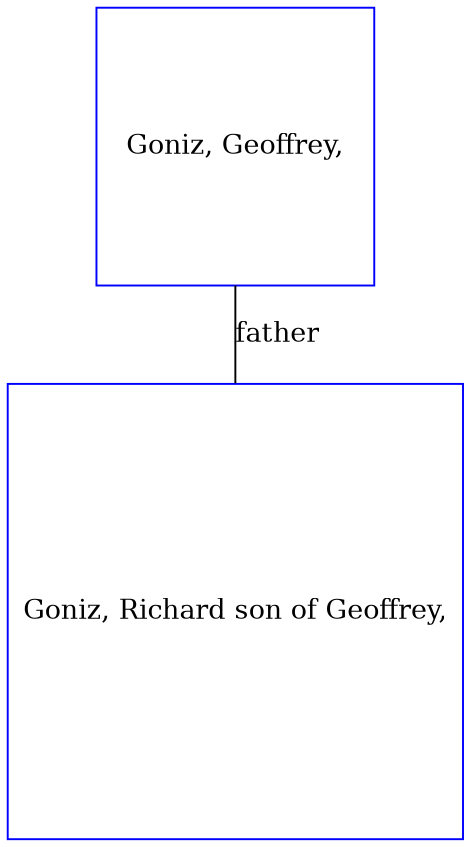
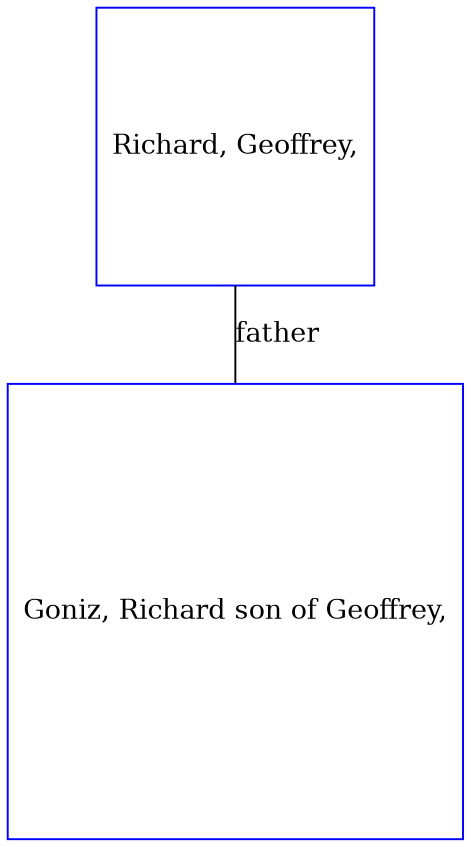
node "Goniz, Geoffrey,": label "Goniz, Geoffrey," -> "Richard, Geoffrey,"
